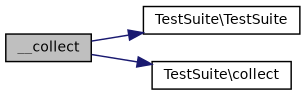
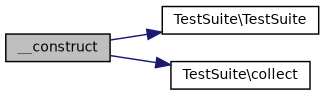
node "__collect": label "__collect" -> "__construct"
